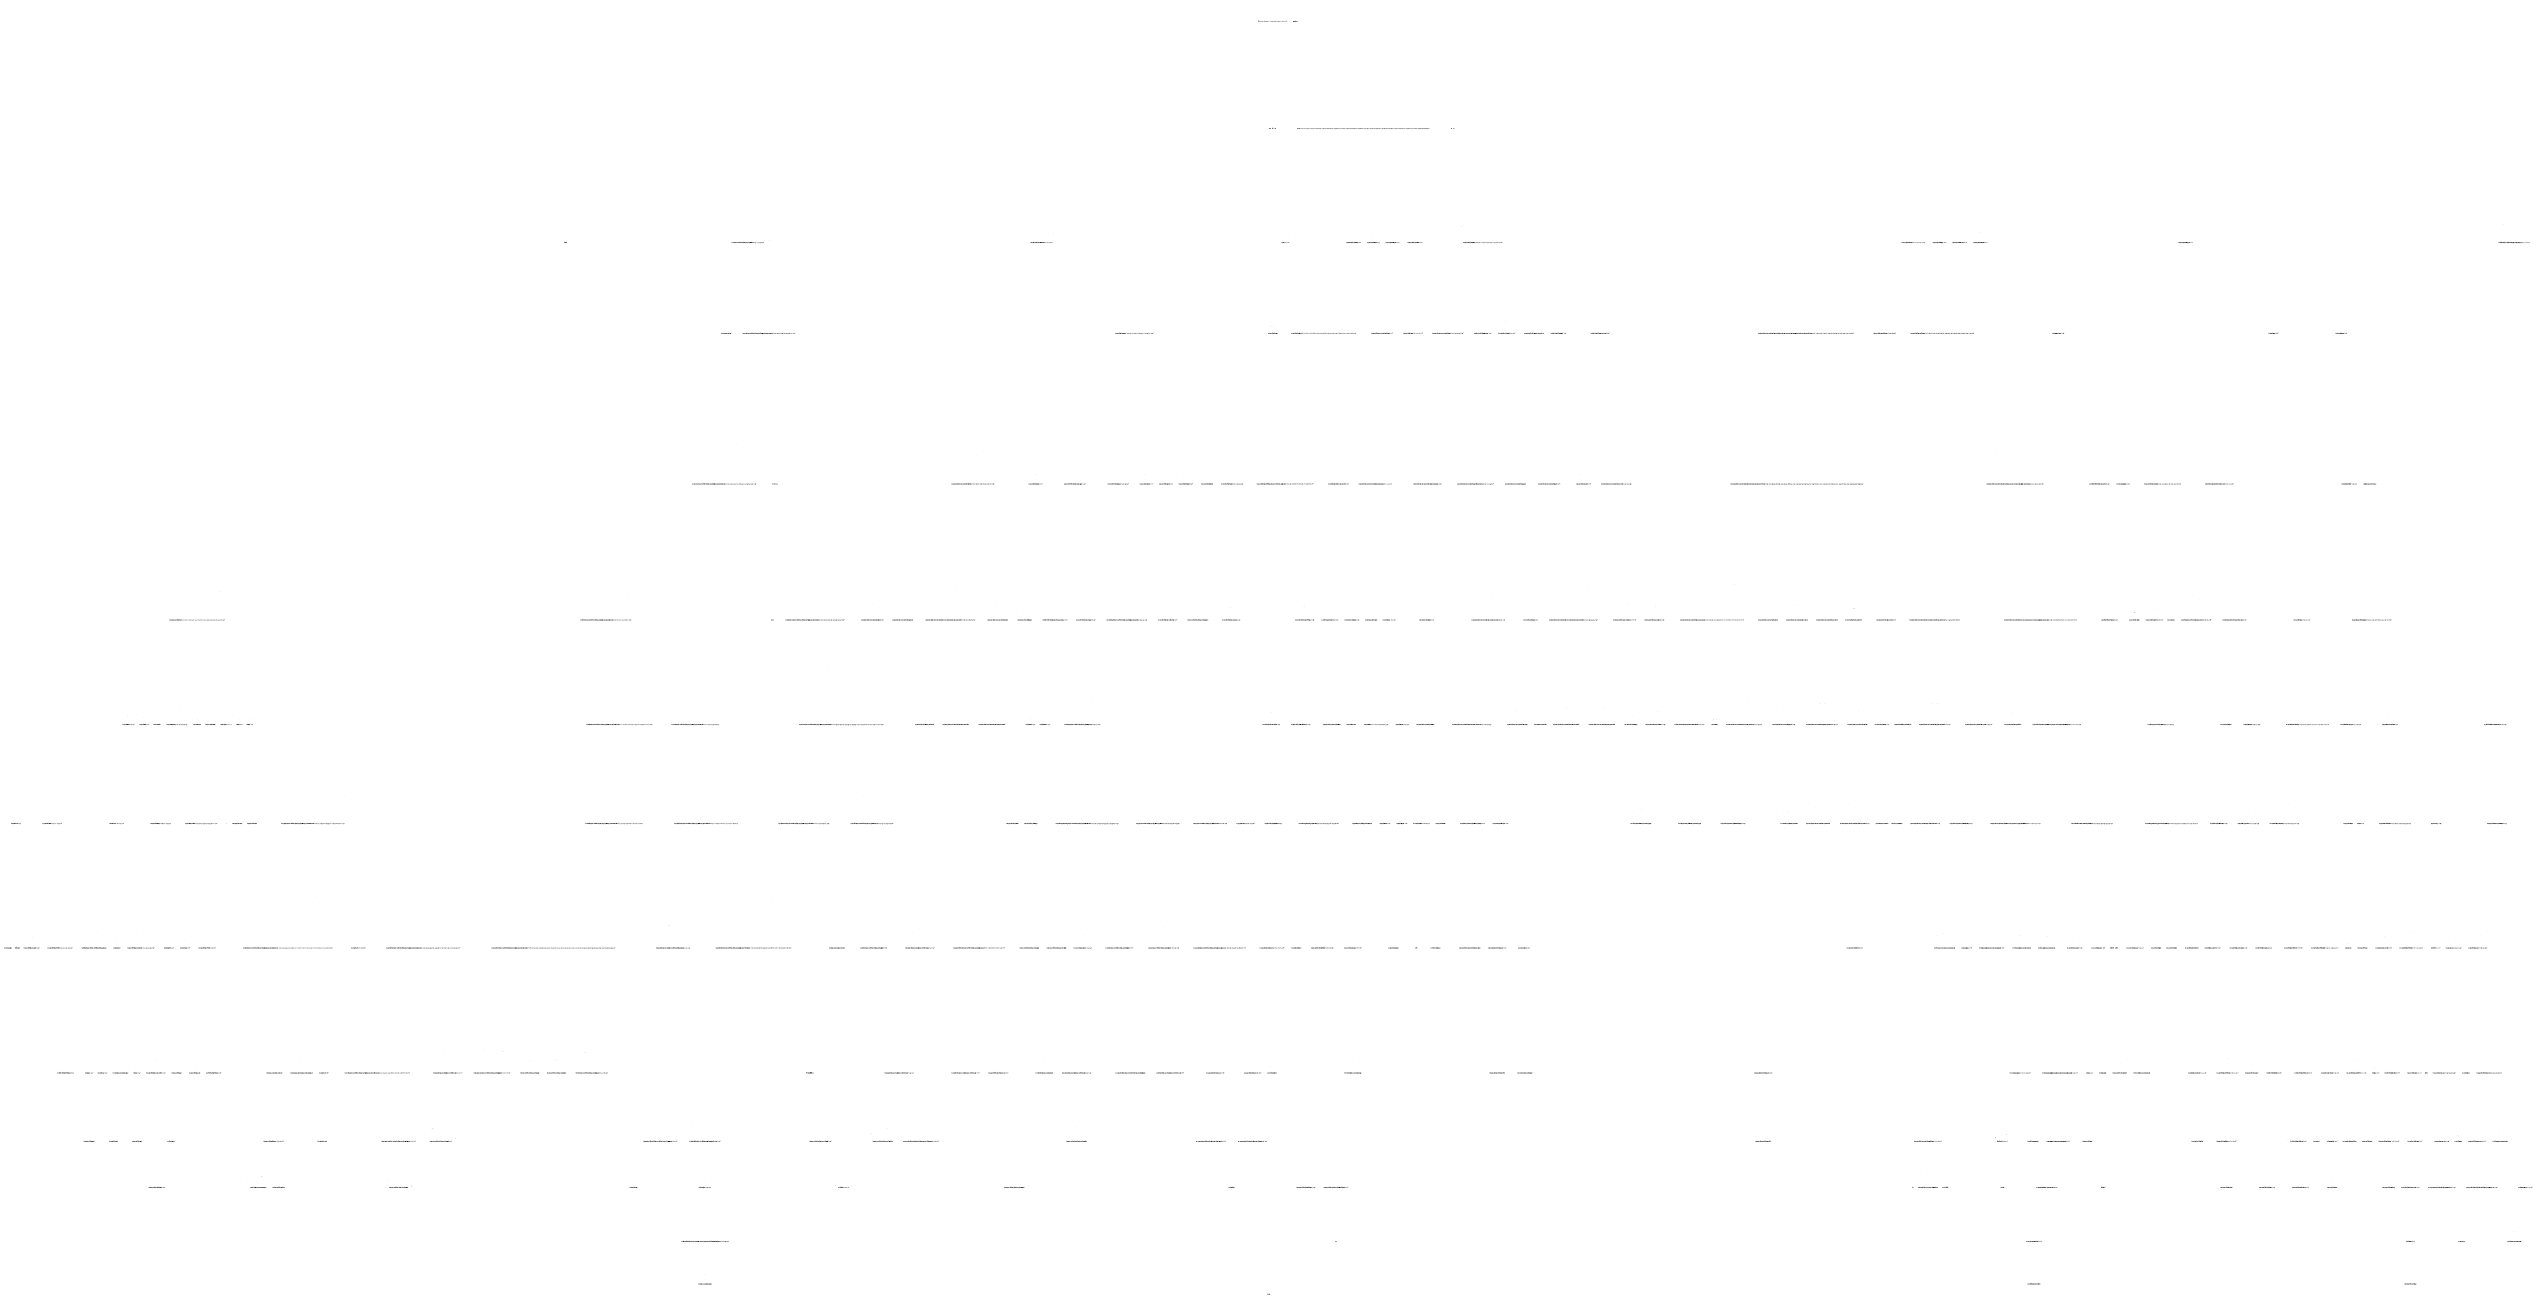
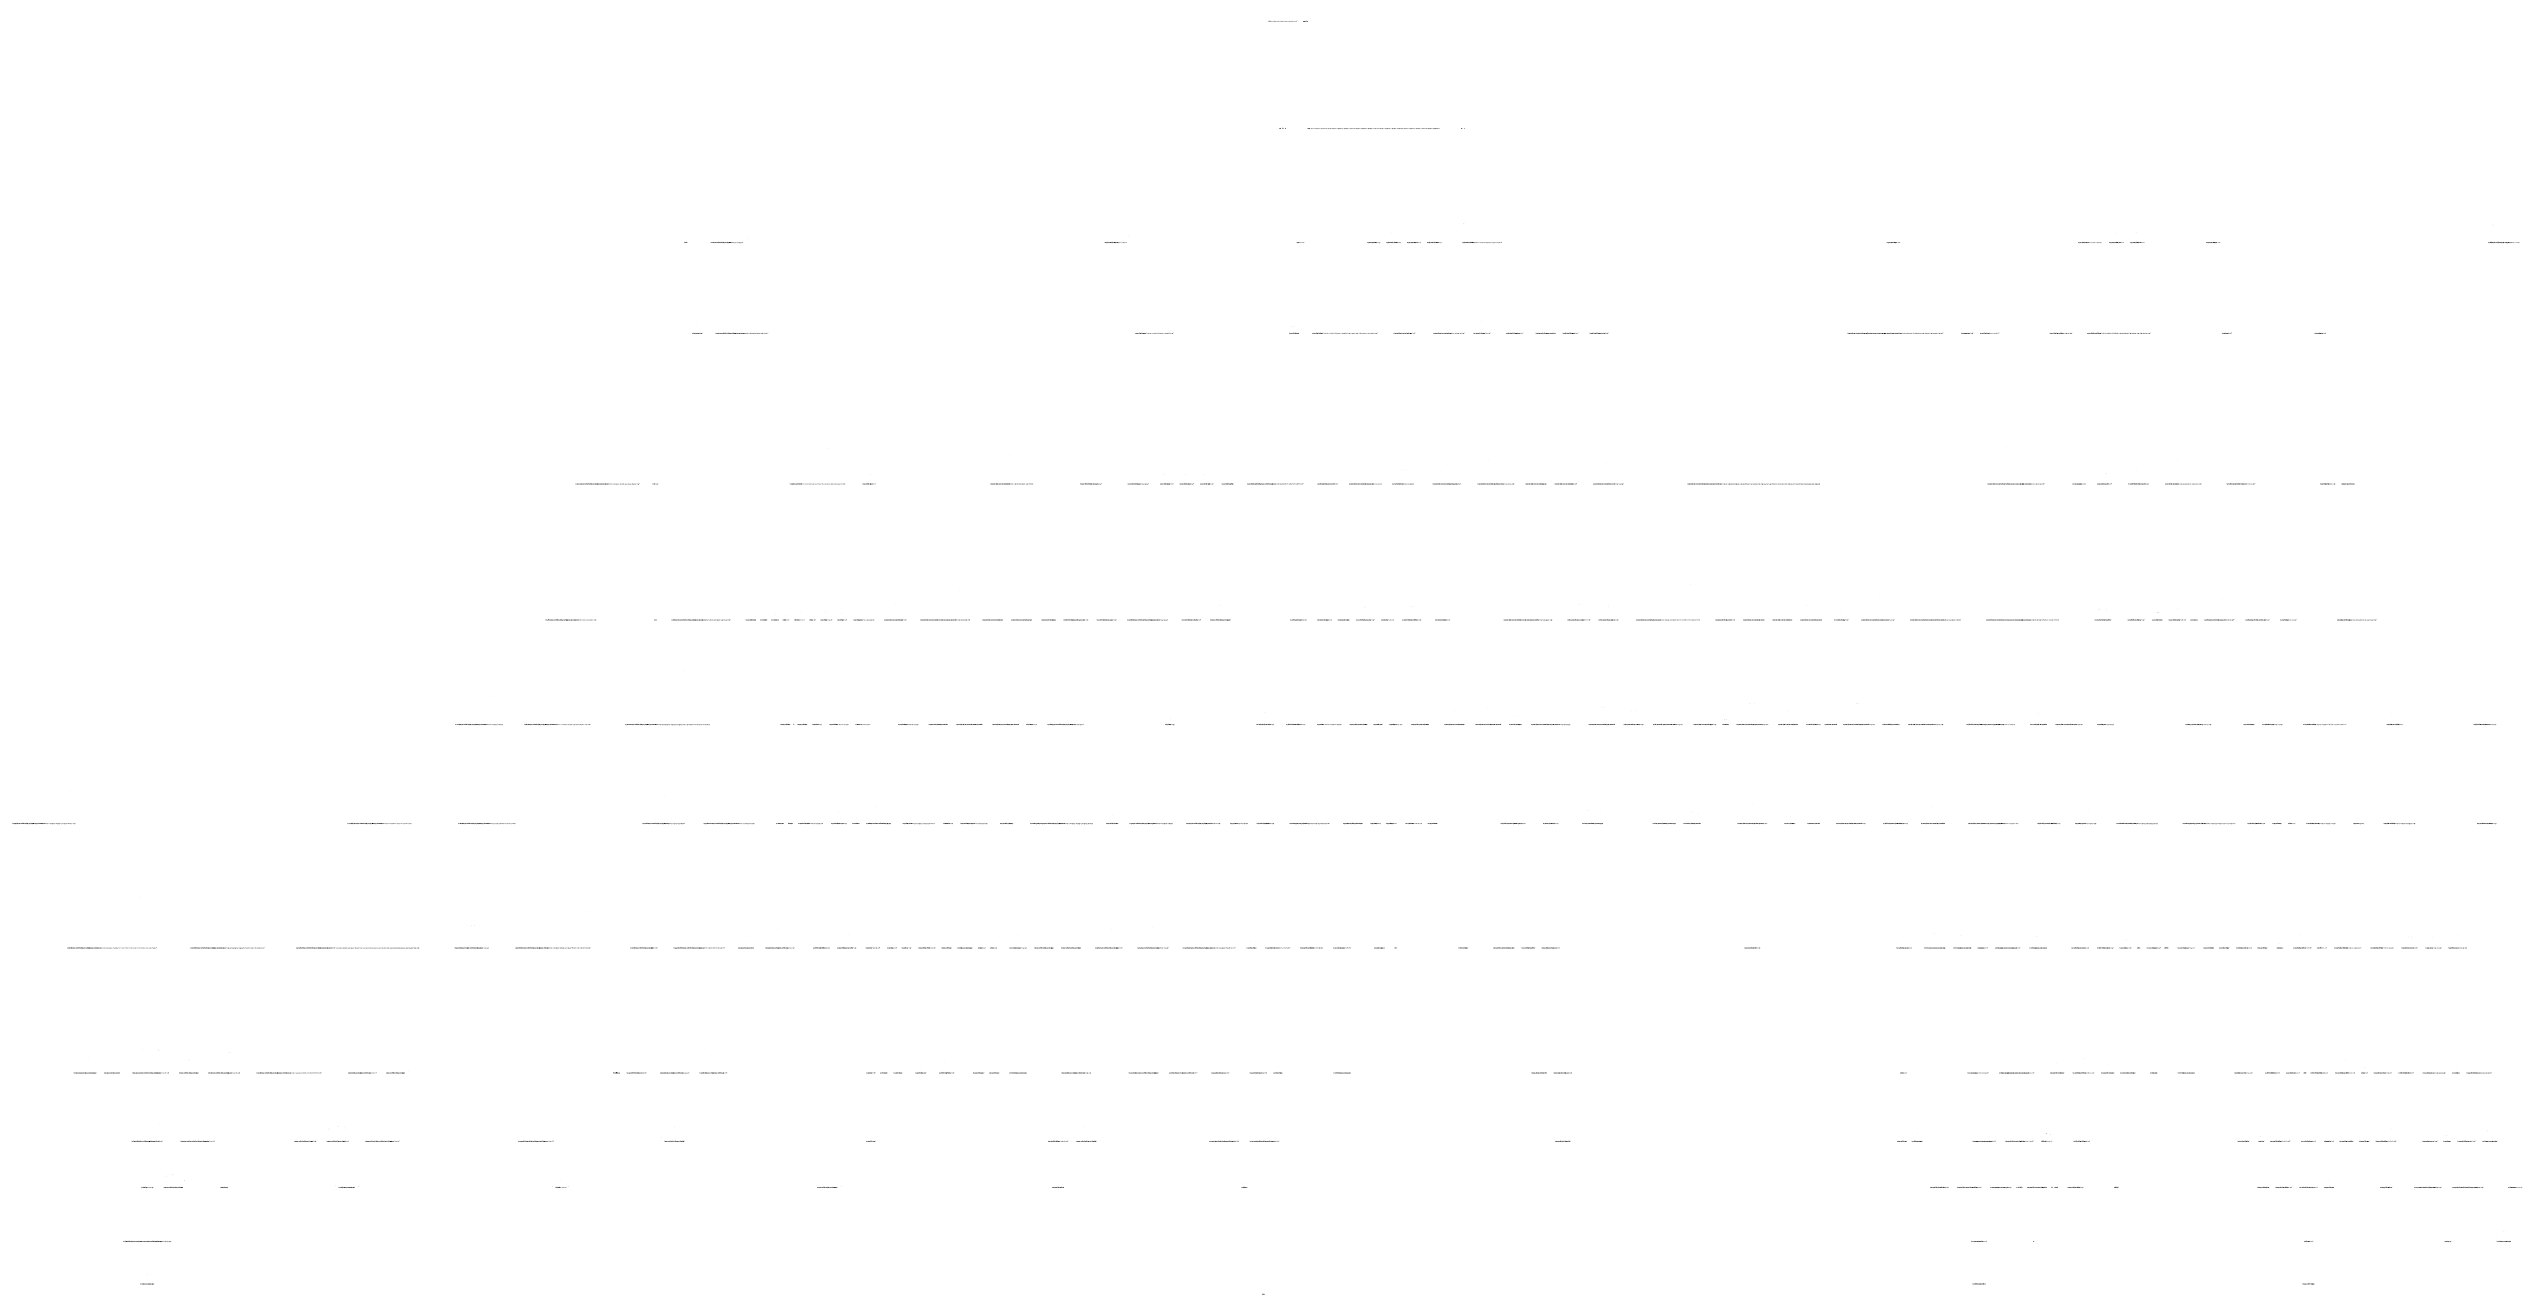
node "{_ZN9__gnu_cxx13new_allocatorImE10deallocateEPmm|{<s0>307}}": removed
